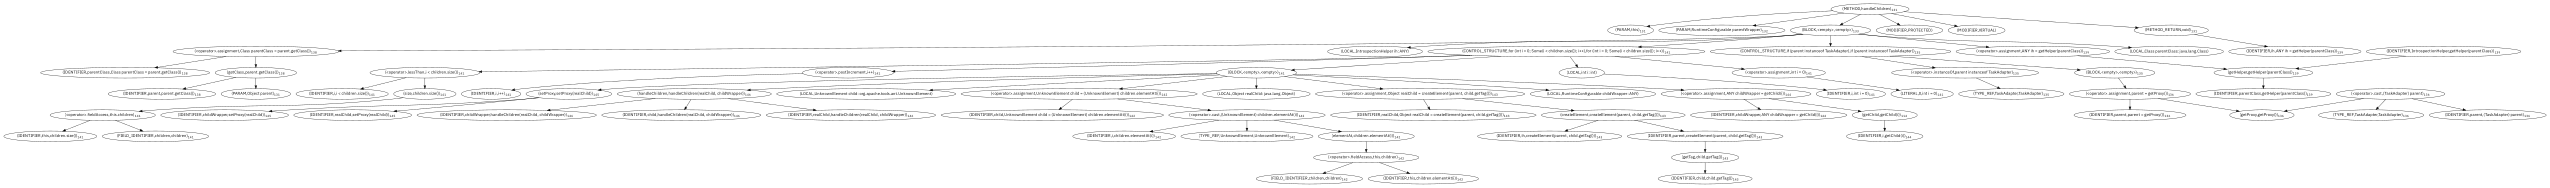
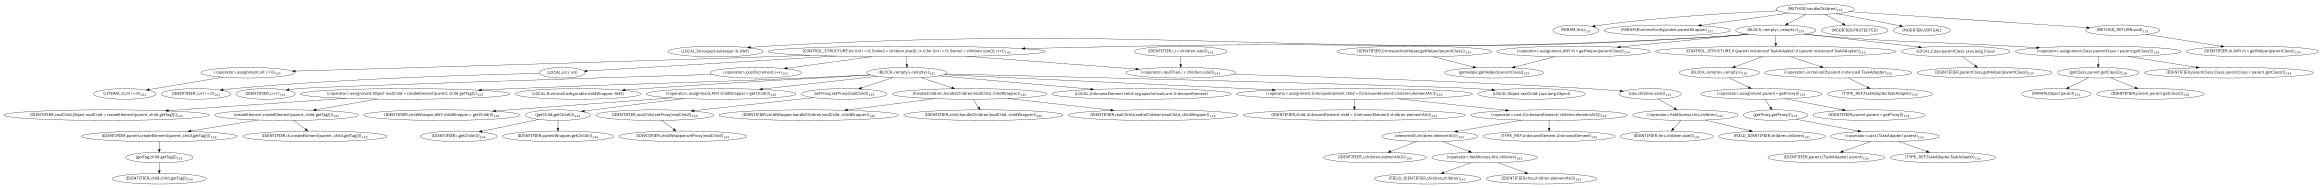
edge "(getHelper,getHelper(parentClass))" -> "(IDENTIFIER,parentClass,getHelper(parentClass))": now "(LOCAL,Class parentClass: java.lang.Class)" -> "(IDENTIFIER,parentClass,getHelper(parentClass))"
edge "(<operator>.lessThan,i < children.size())" -> "(IDENTIFIER,i,i < children.size())": reversed
edge "(setProxy,setProxy(realChild))" -> "(IDENTIFIER,childWrapper,setProxy(realChild))": now "(IDENTIFIER,realChild,setProxy(realChild))" -> "(IDENTIFIER,childWrapper,setProxy(realChild))"
edge "(<operator>.cast,(TaskAdapter) parent)" -> "(getProxy,getProxy())": reversed
edge "(<operator>.cast,(UnknownElement) children.elementAt(i))" -> "(IDENTIFIER,i,children.elementAt(i))": now "(elementAt,children.elementAt(i))" -> "(IDENTIFIER,i,children.elementAt(i))"
node "(IDENTIFIER,parentWrapper,getChild(i))": added
